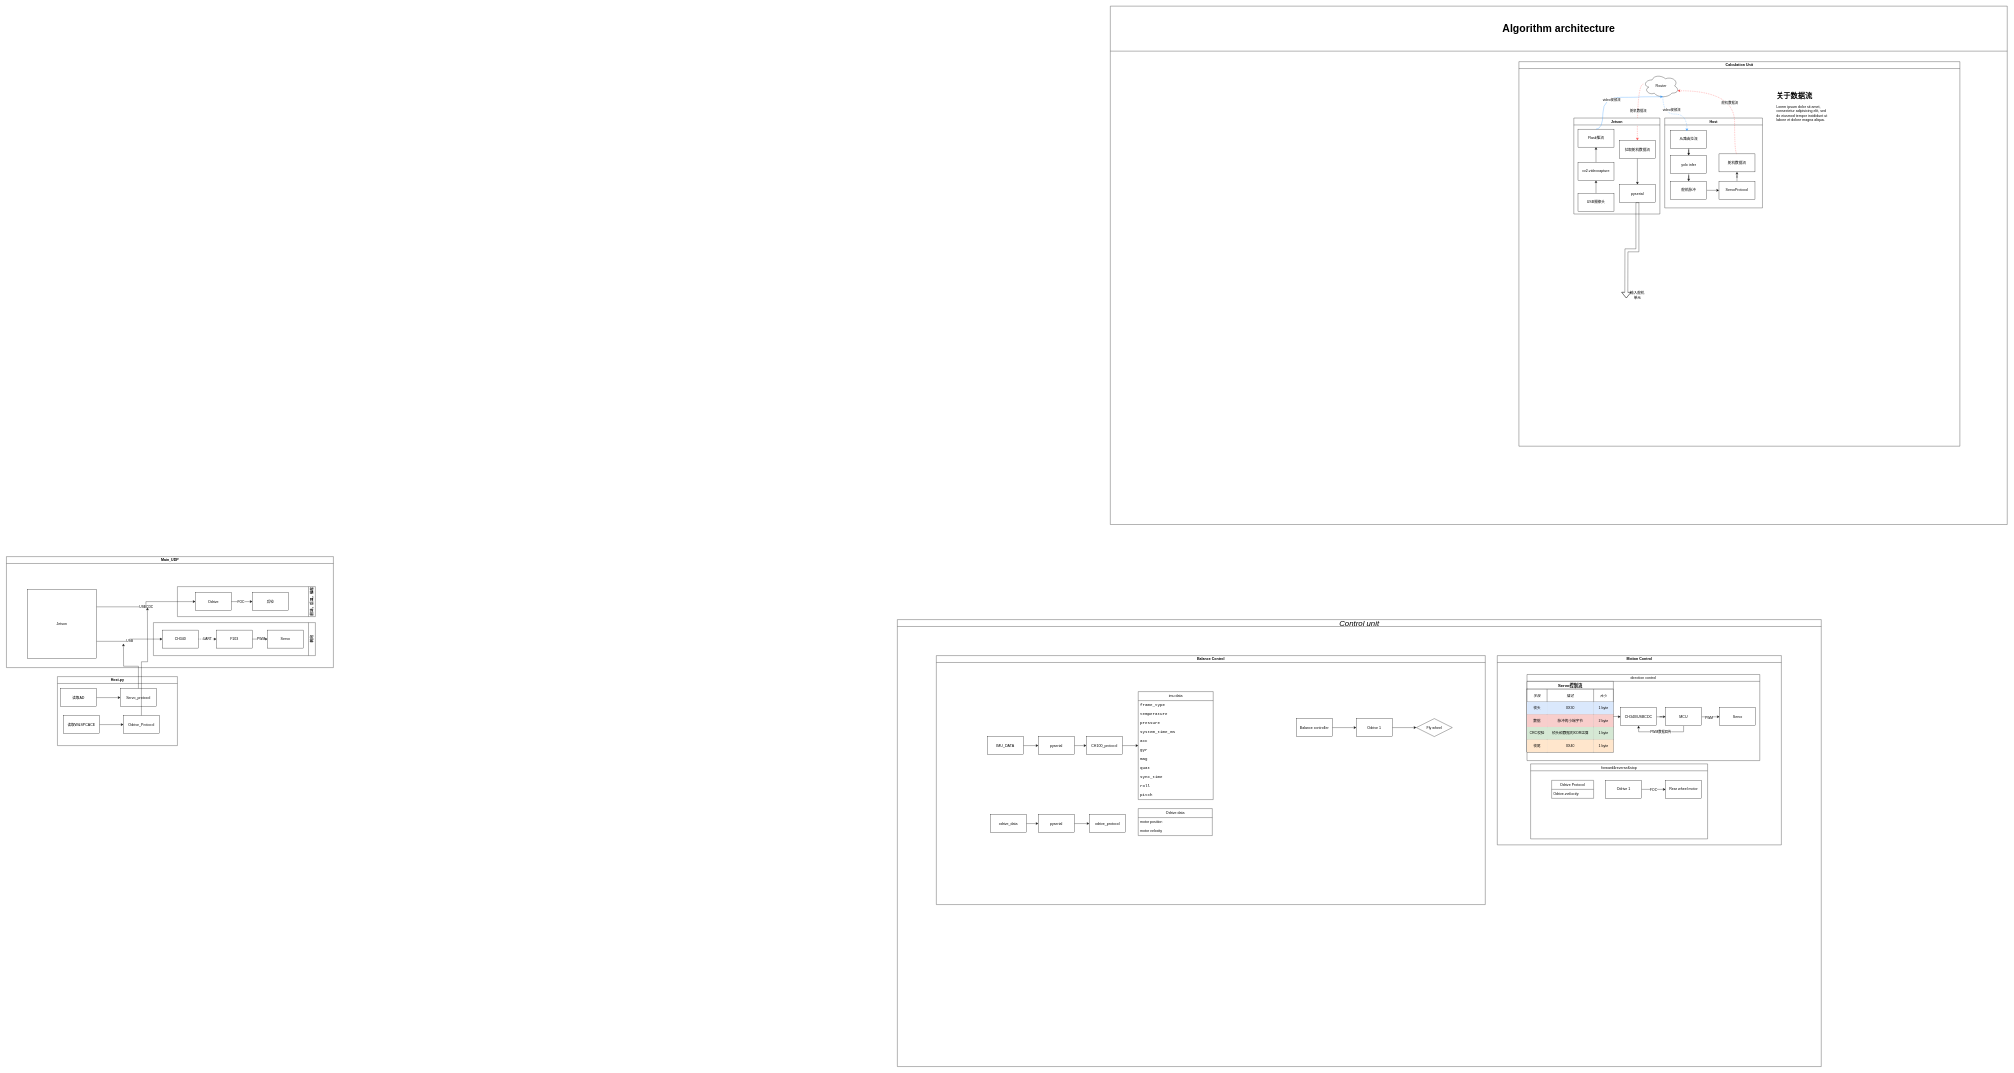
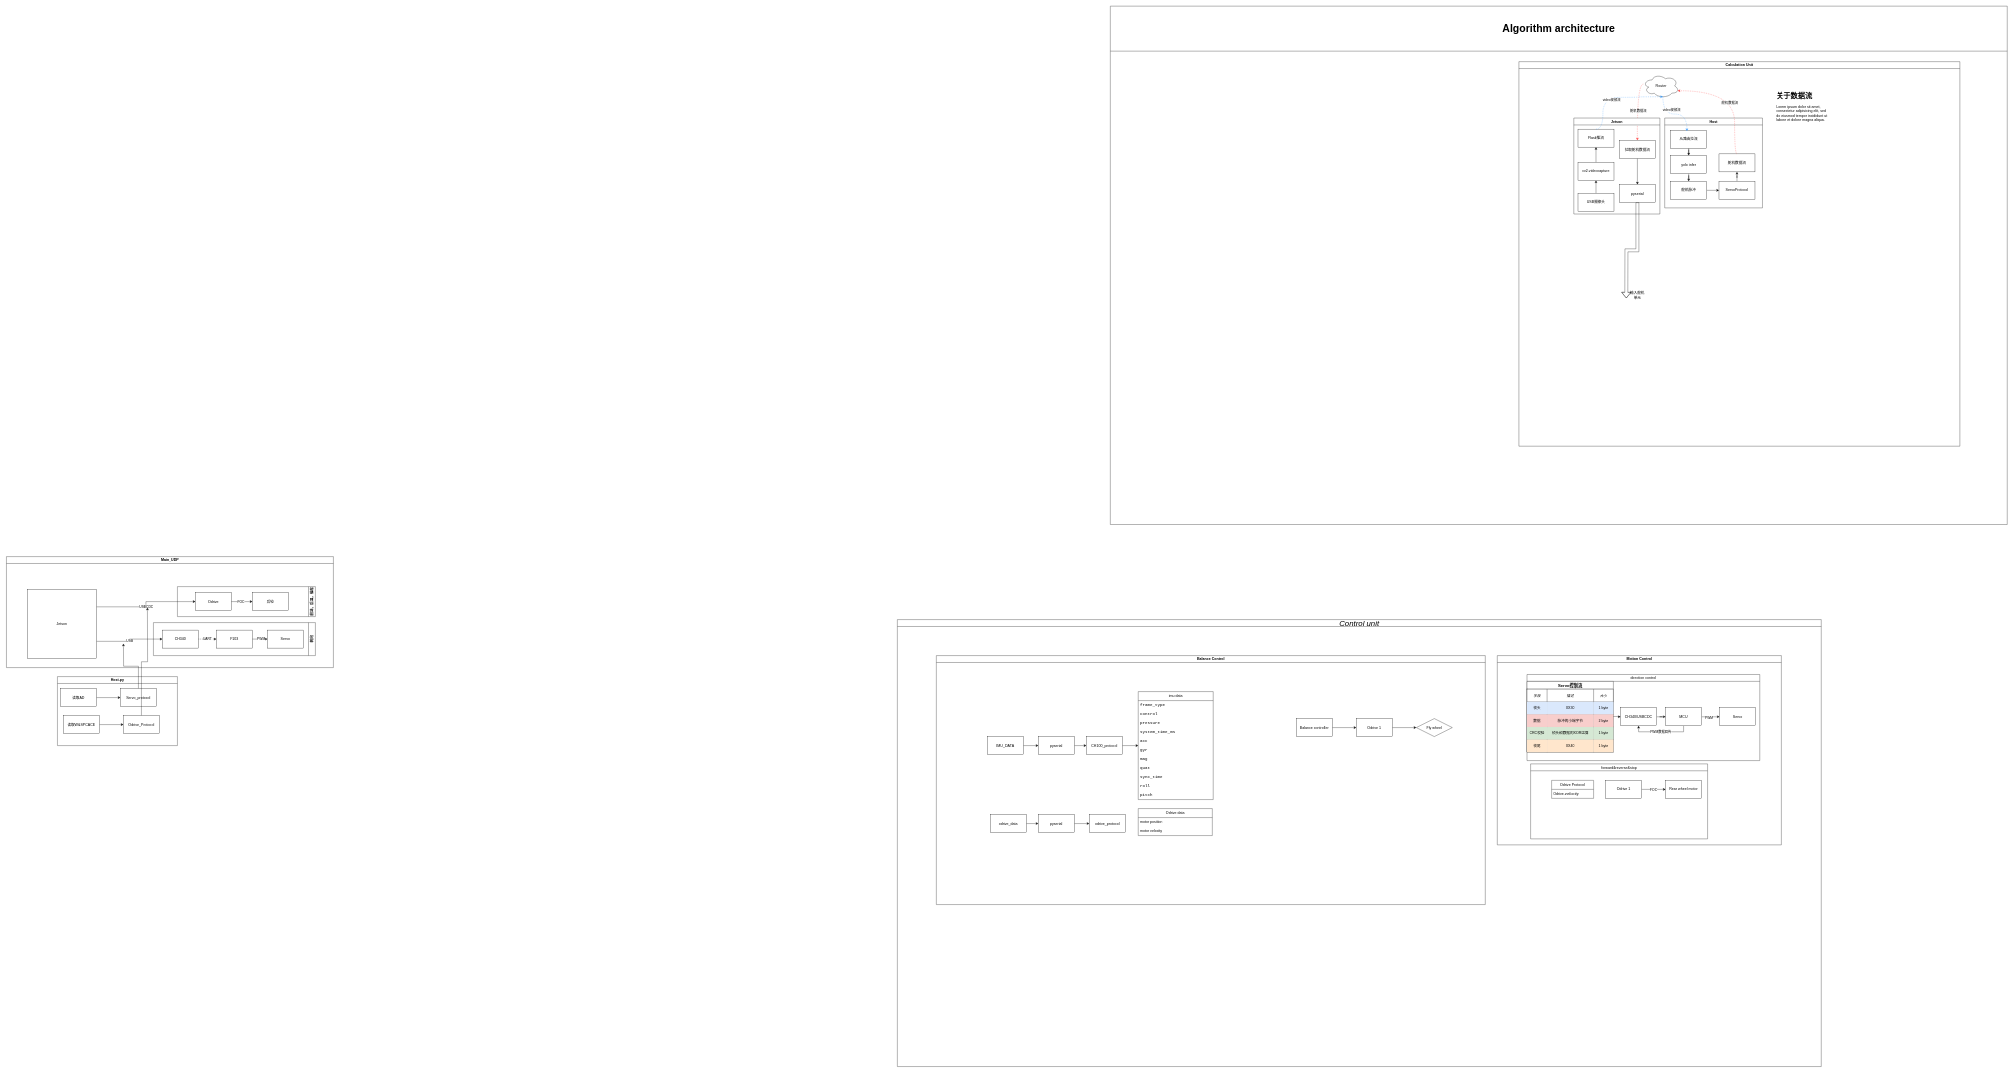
edge "Flask推流" -> "Router": style solid -> dashed
node "temperature": label "temperature" -> "control"
